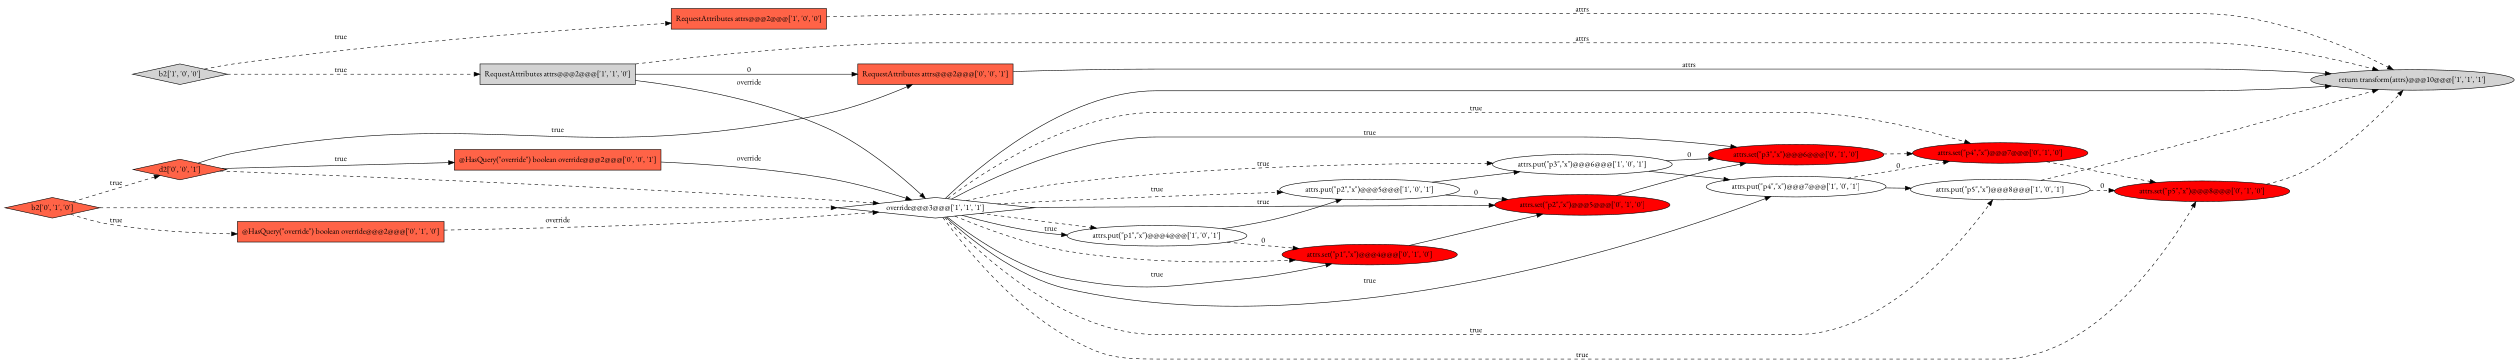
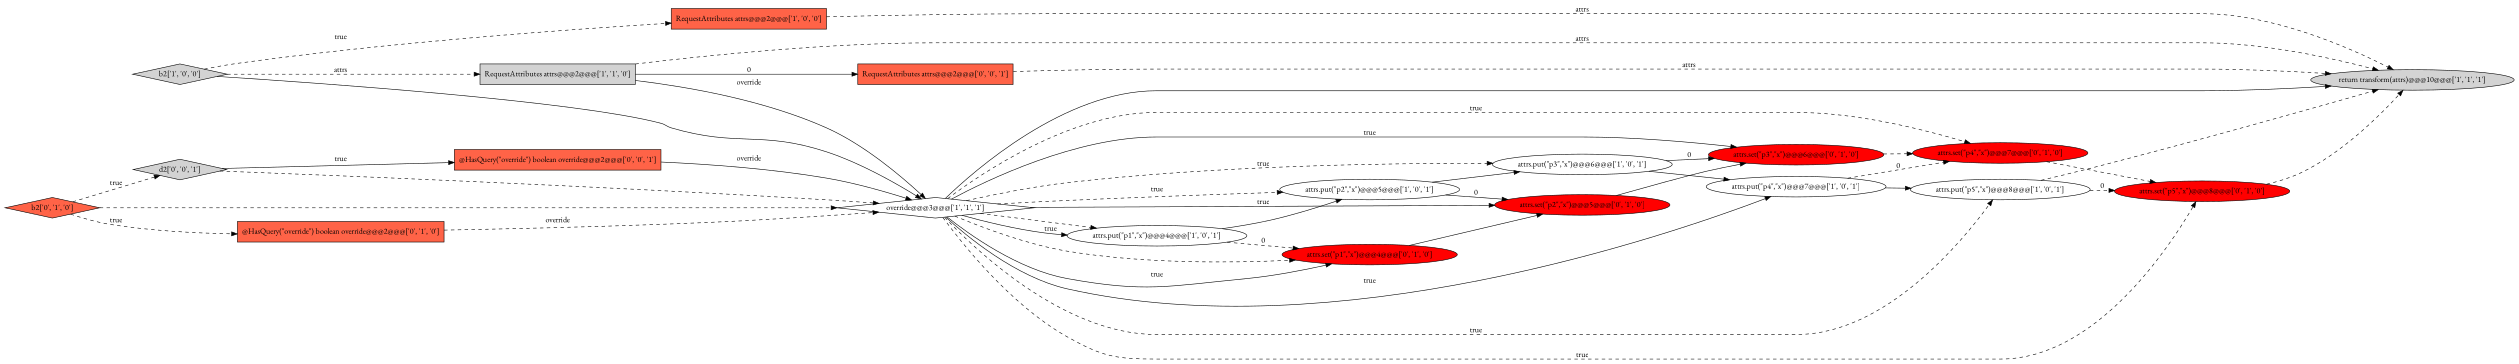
edge "RequestAttributes attrs@@@2@@@['0', '0', '1']" -> "return transform(attrs)@@@10@@@['1', '1', '1']": style solid -> dashed
edge "b2['1', '0', '0']" -> "RequestAttributes attrs@@@2@@@['1', '1', '0']": label "true" -> "attrs"
edge "b2['1', '0', '0']" -> "override@@@3@@@['1', '1', '1']": added
edge "d2['0', '0', '1']" -> "RequestAttributes attrs@@@2@@@['0', '0', '1']": removed, label "true"
node "d2['0', '0', '1']": fillcolor tomato -> lightgray
